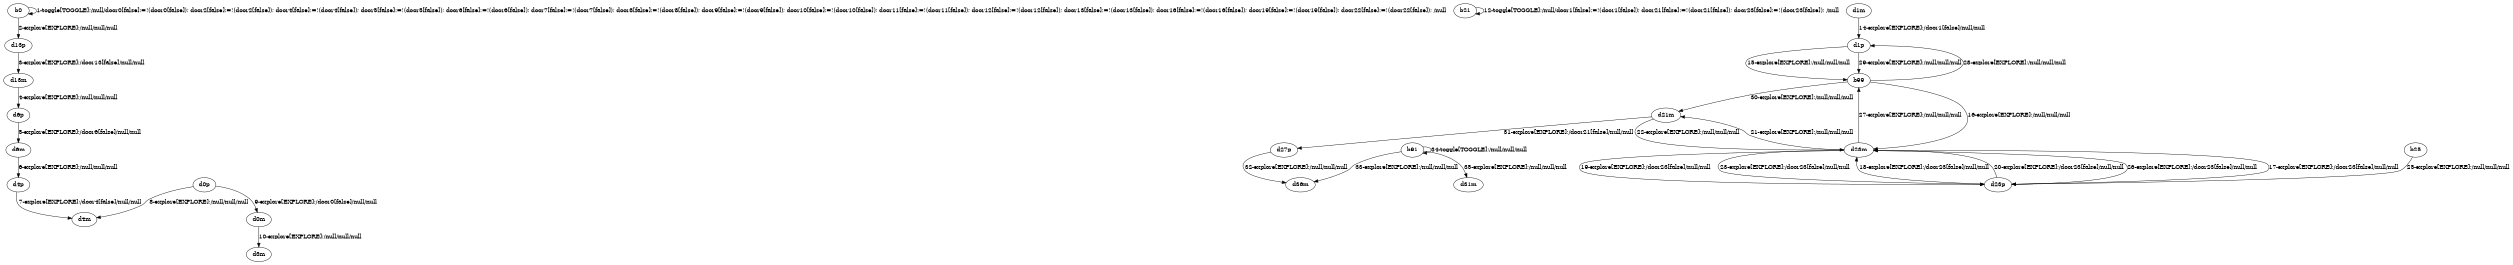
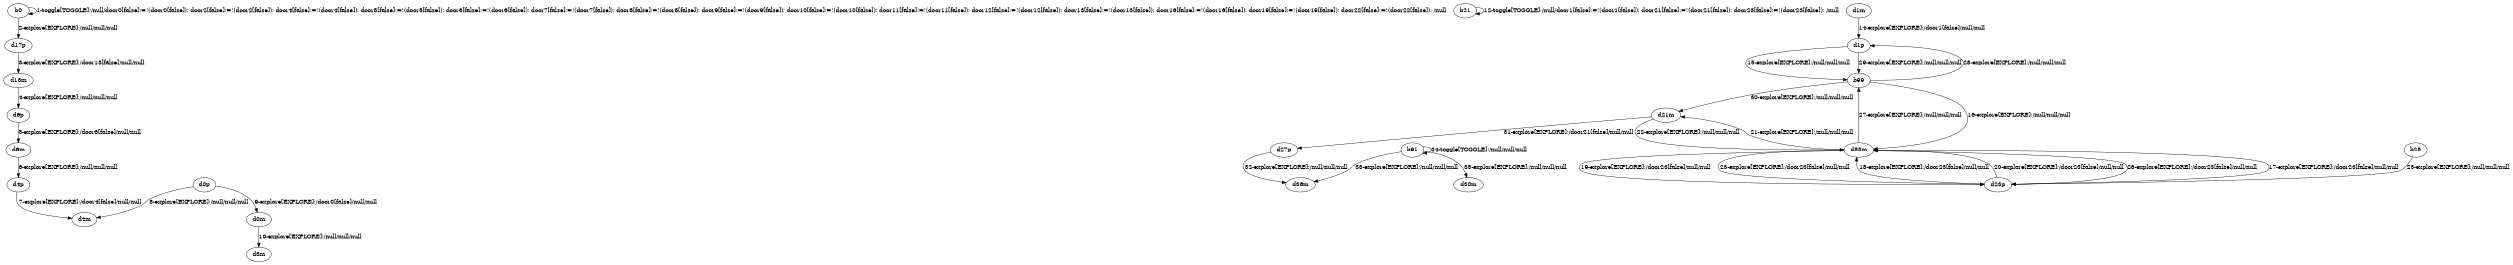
node "d13p": label "d13p" -> "d17p"
node "d23m": label "d23m" -> "d83m"
node "d31m": label "d31m" -> "d30m"
